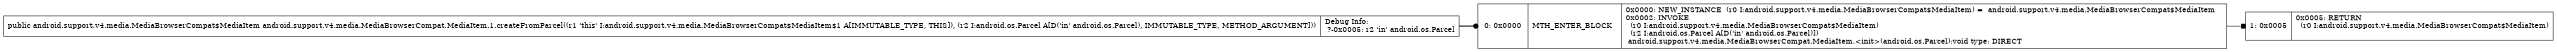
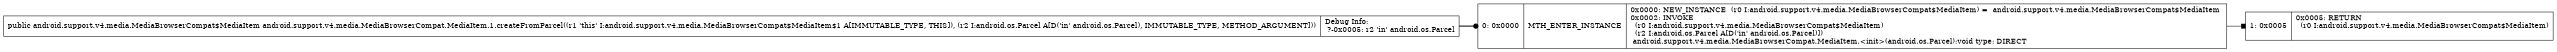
node "0: 0x0000": text "MTH_ENTER_BLOCK" -> "MTH_ENTER_INSTANCE"
